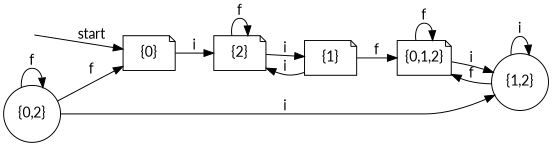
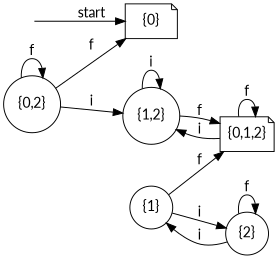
edge "{0}" -> "{2}": removed, label "i"
node "{2}": shape note -> circle
node "{1}": shape note -> circle
